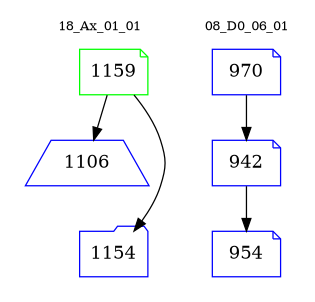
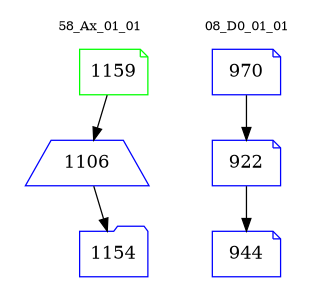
cluster "18_Ax_01_01": label "18_Ax_01_01" -> "58_Ax_01_01"
cluster "08_D0_06_01": label "08_D0_06_01" -> "08_D0_01_01"
edge "1159" -> "1154": now "1106" -> "1154"
node "942": label "942" -> "922"
node "954": label "954" -> "944"
